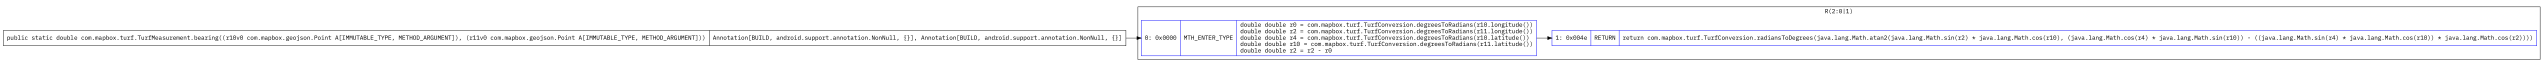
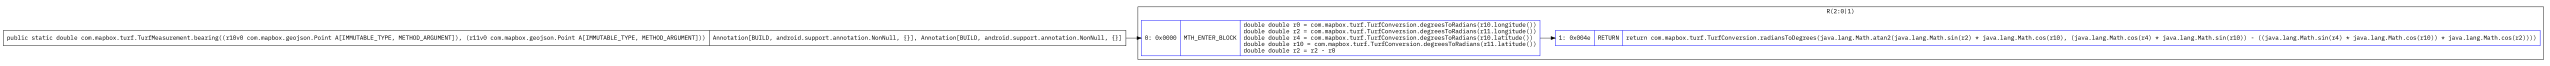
node "0: 0x0000": text "MTH_ENTER_TYPE" -> "MTH_ENTER_BLOCK"
